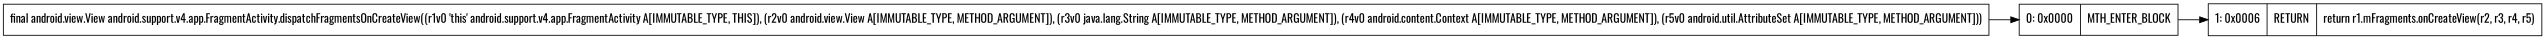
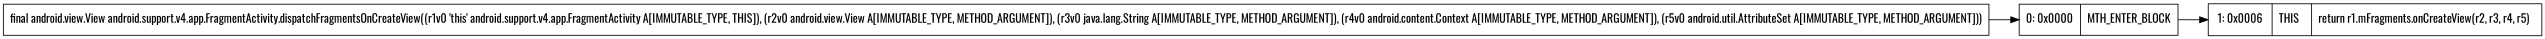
node "1: 0x0006": text "RETURN" -> "THIS"
